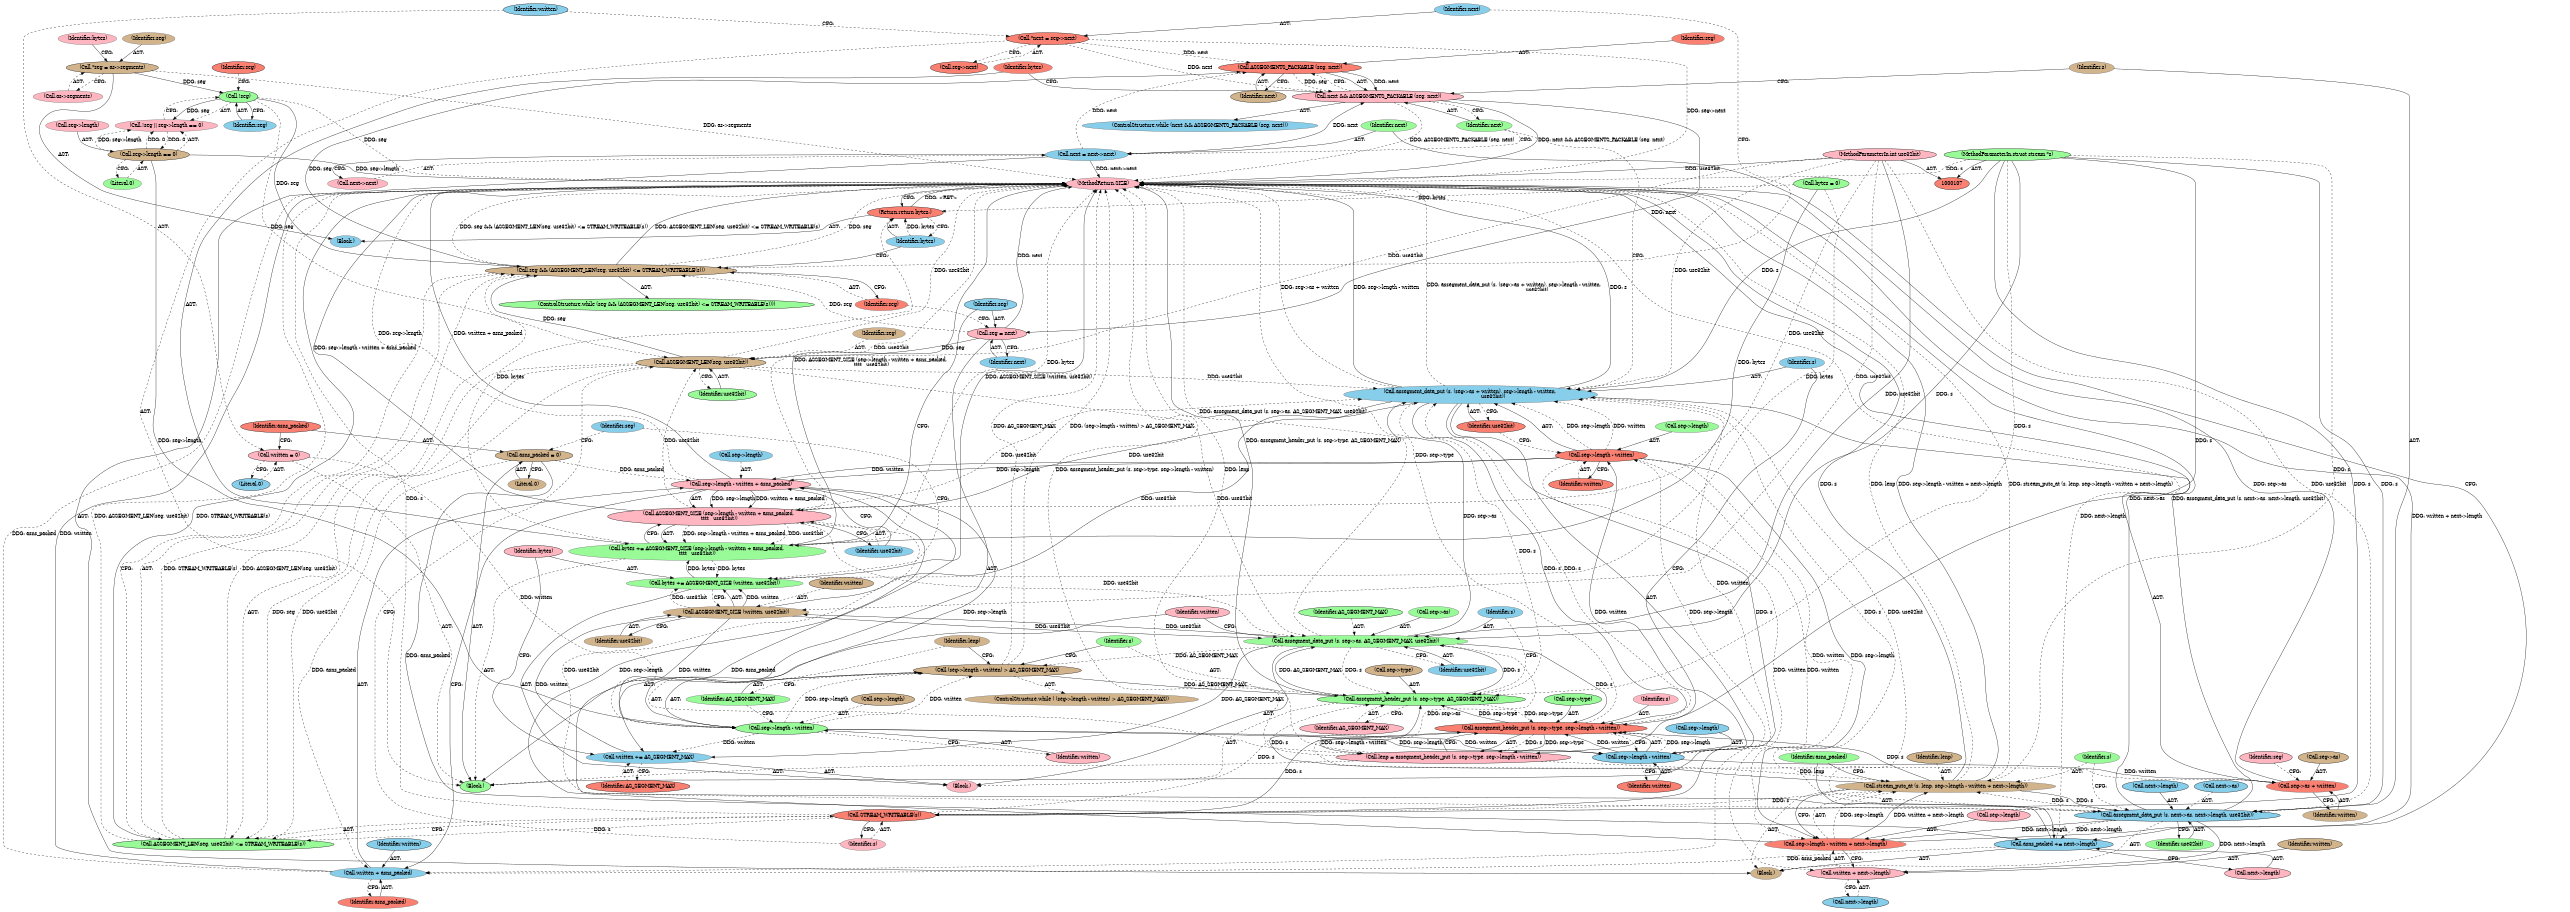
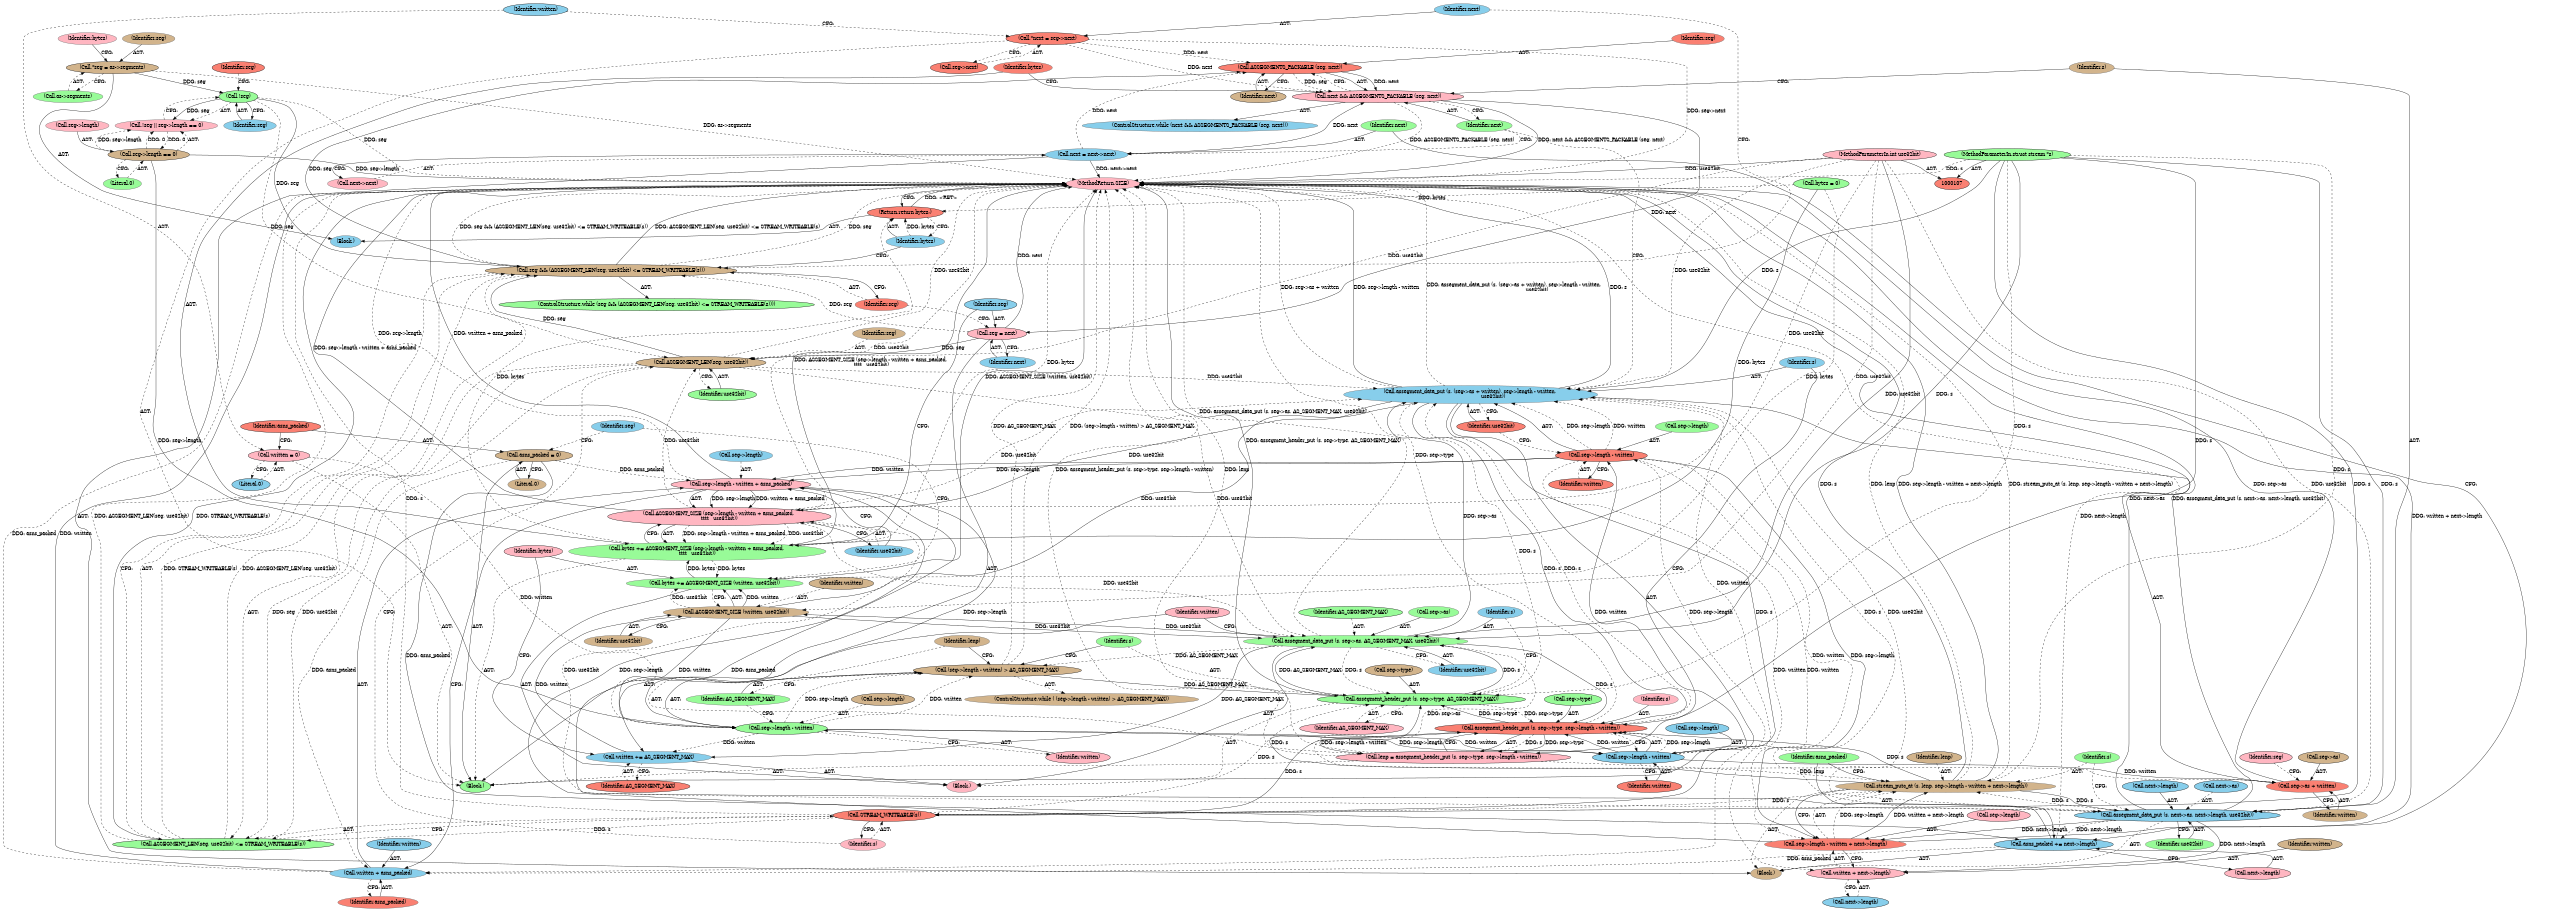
node "(Call,as->segments)": fillcolor lightpink -> palegreen
